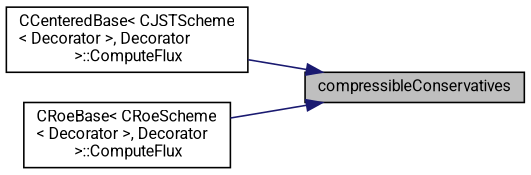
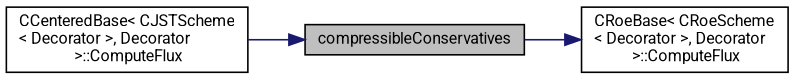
edge "CRoeBase< CRoeScheme < Decorator >, Decorator >::ComputeFlux" -> "compressibleConservatives": reversed
